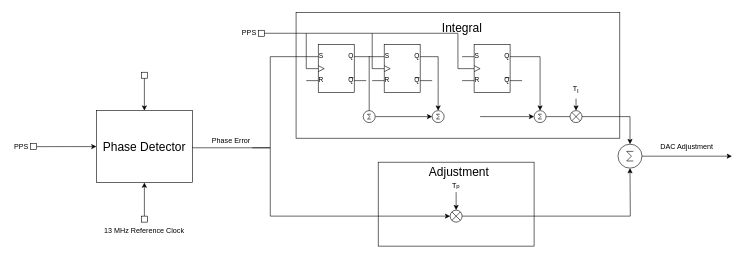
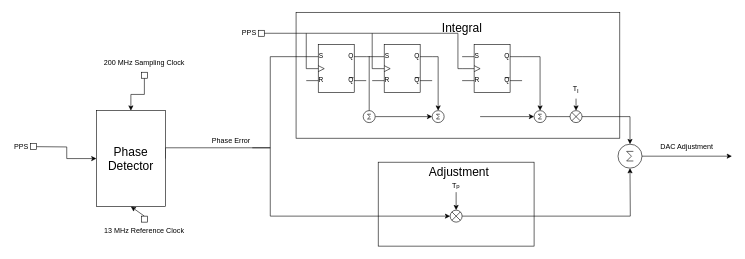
node "200 MHz Sampling Clock": added
node "Phase Detector": size 96x72 -> 69x96
